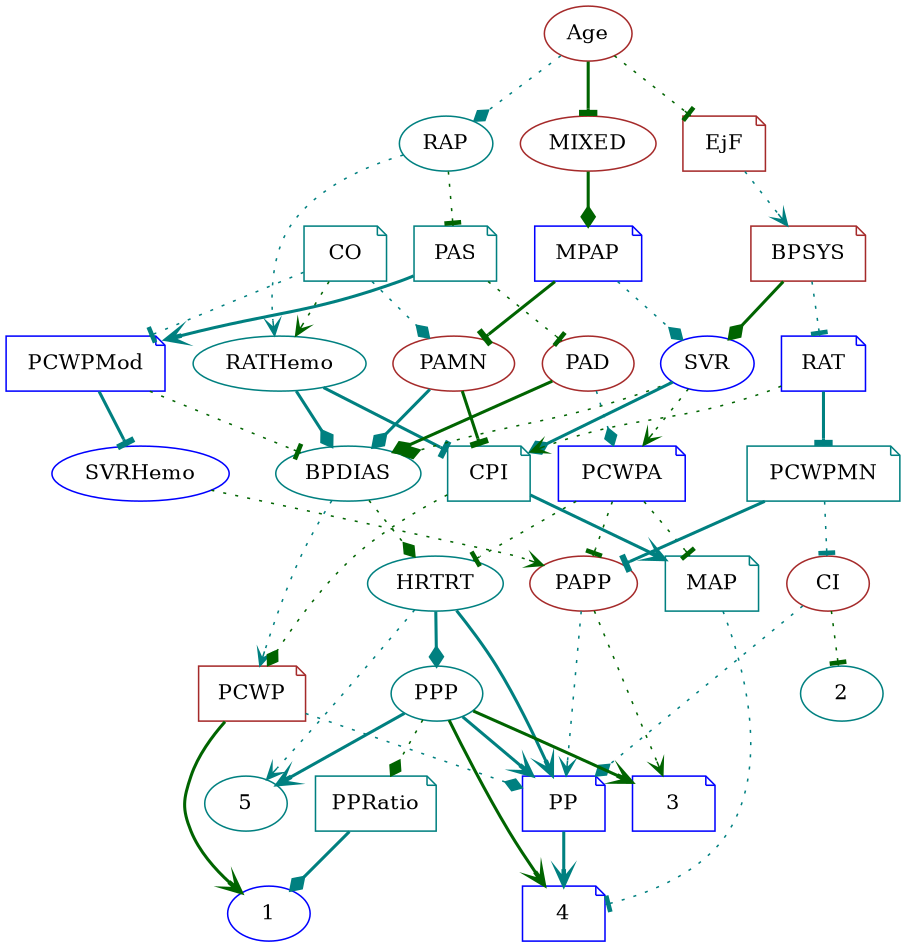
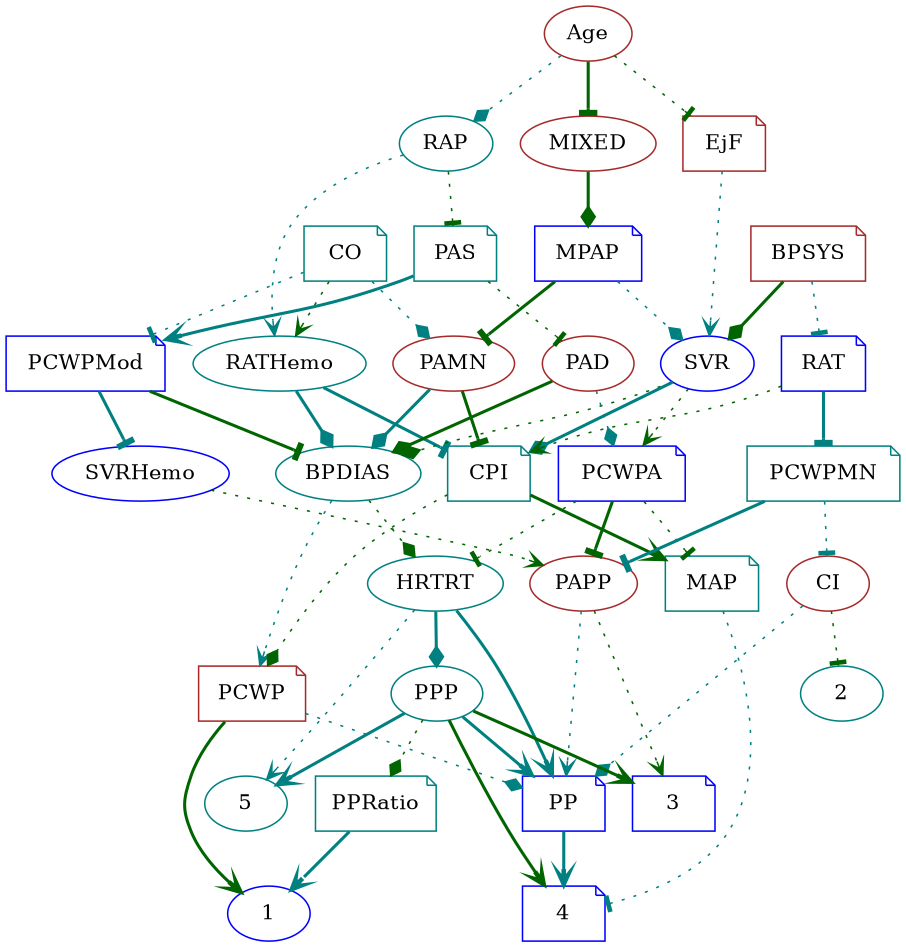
edge "EjF" -> "BPSYS": now "EjF" -> "SVR"
edge "PCWPMod" -> "BPDIAS": style dotted -> bold
edge "PCWPA" -> "PAPP": style dotted -> bold
edge "CPI" -> "MAP": color teal -> darkgreen
edge "PPRatio" -> "1": arrowhead diamond -> vee
